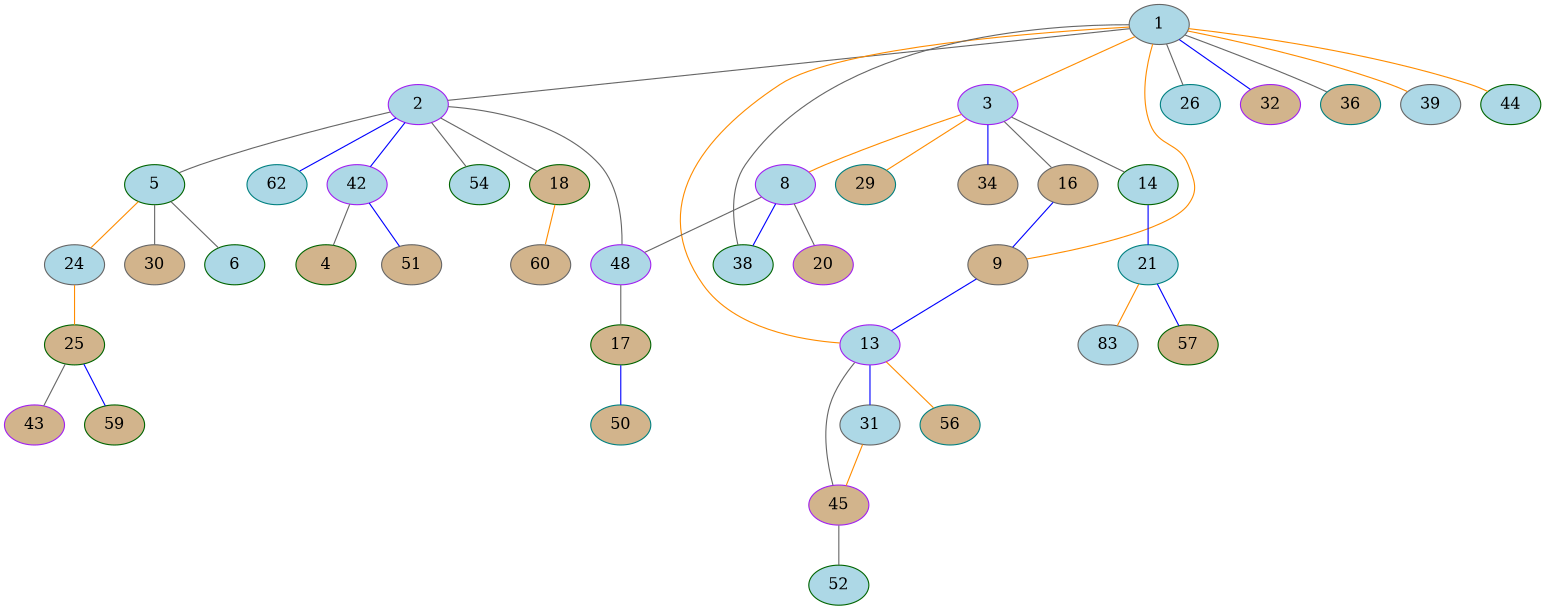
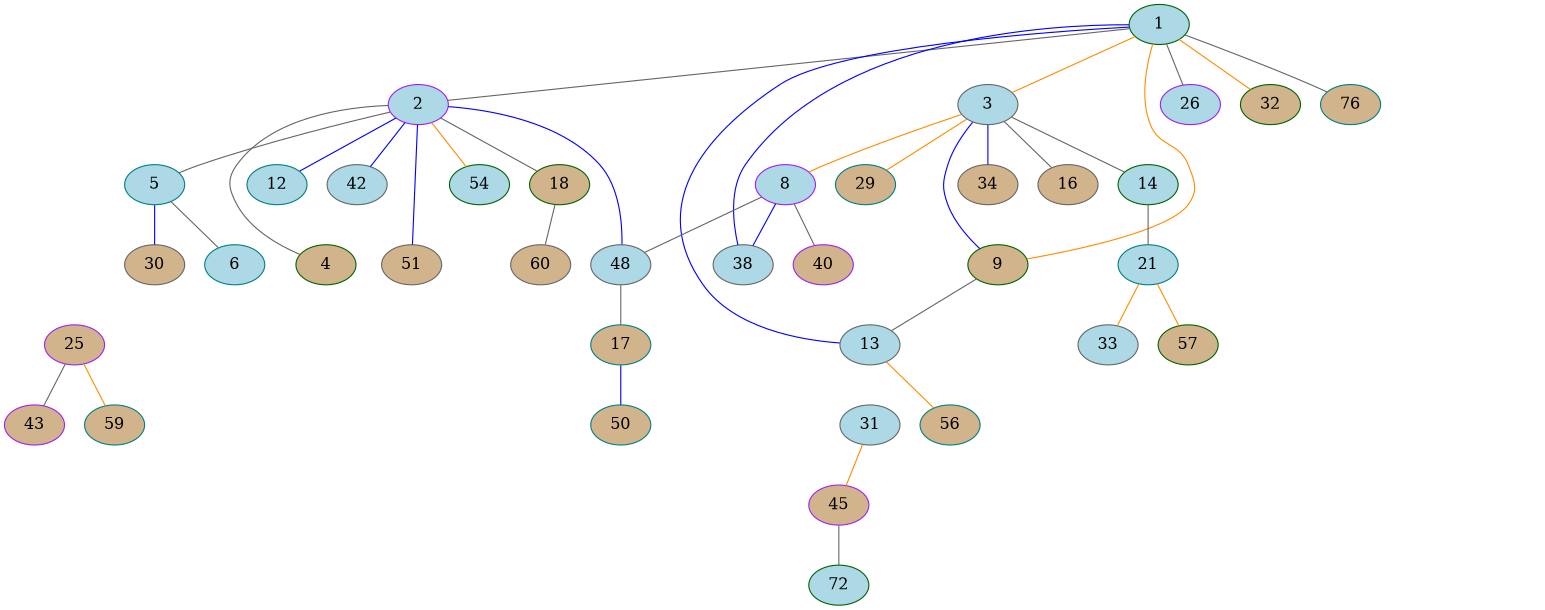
node "1": color gray40 -> darkgreen
edge "1" -- "32": color blue -> darkorange
edge "1" -- "38": color gray40 -> blue
edge "1" -- "13": color darkorange -> blue
node "3": color purple -> gray40
node "26": color teal -> purple
node "32": color purple -> darkgreen
node "36": label "36" -> "76"
node "39": removed
node "44": removed
edge "2" -- "48": color gray40 -> blue
edge "2" -- "54": color gray40 -> darkorange
node "5": color darkgreen -> teal
node "62": label "62" -> "12"
node "42": color purple -> gray40
edge "14" -- "21": color blue -> gray40
edge "5" -- "30": color gray40 -> blue
edge "42" -- "4": now "2" -- "4"
edge "42" -- "51": now "2" -- "51"
edge "18" -- "60": color darkorange -> gray40
edge "16" -- "9": now "3" -- "9"
node "24": removed
node "6": color darkgreen -> teal
node "48": color purple -> gray40
node "38": color darkgreen -> gray40
node "20": label "20" -> "40"
node "9": color gray40 -> darkgreen
edge "9" -- "13": color blue -> gray40
edge "21" -- "57": color blue -> darkorange
node "25": color darkgreen -> purple
node "17": color darkgreen -> teal
node "13": color purple -> gray40
node "83": label "83" -> "33"
edge "25" -- "59": color blue -> darkorange
edge "13" -- "31": removed
edge "13" -- "45": removed
node "59": color darkgreen -> teal
node "52": label "52" -> "72"
